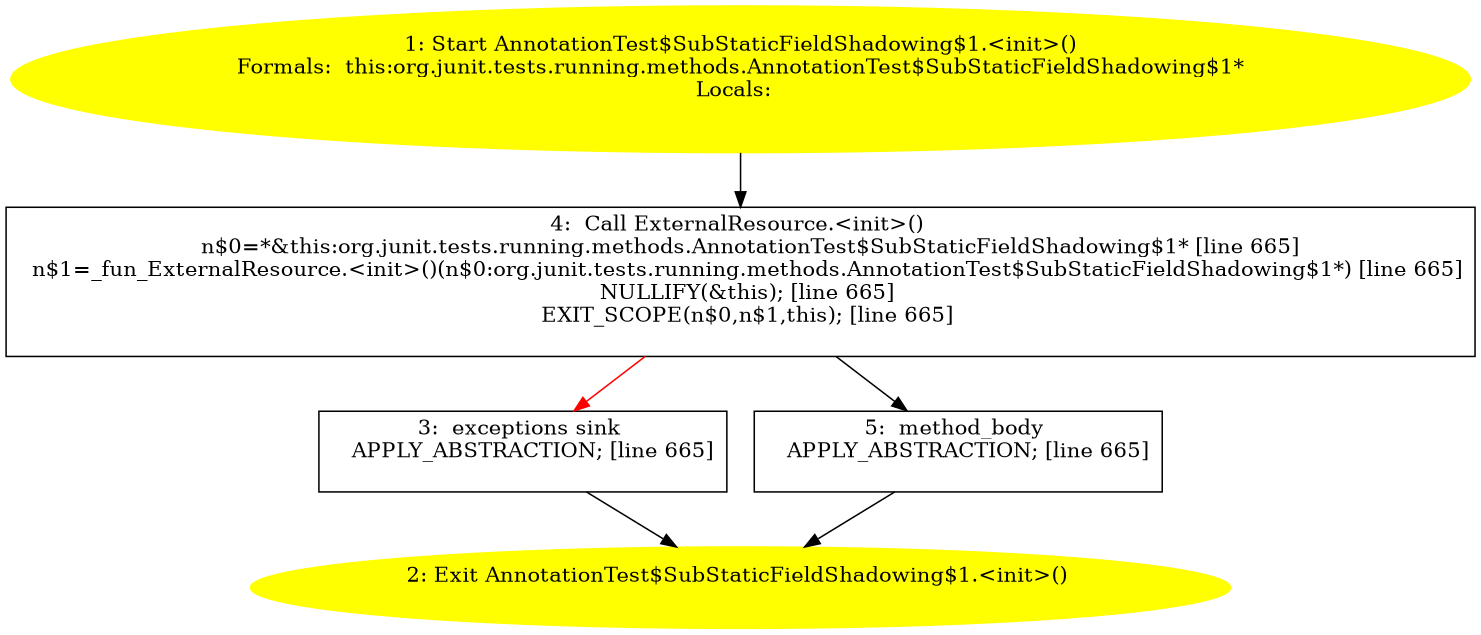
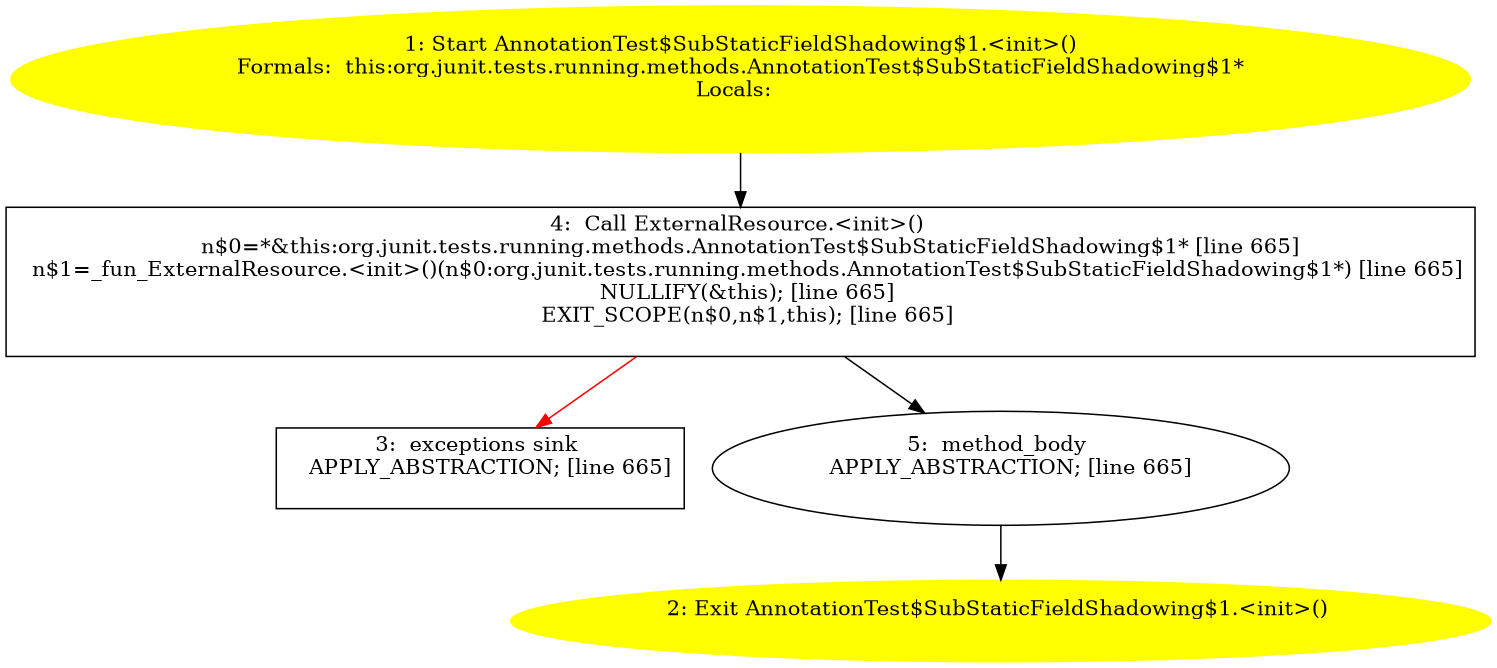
node "5:  method_body APPLY_ABSTRACTION; [line 665]": shape box -> ellipse
edge "3:  exceptions sink APPLY_ABSTRACTION; [line 665]" -> "2: Exit AnnotationTest$SubStaticFieldShadowing$1.<init>()": removed
